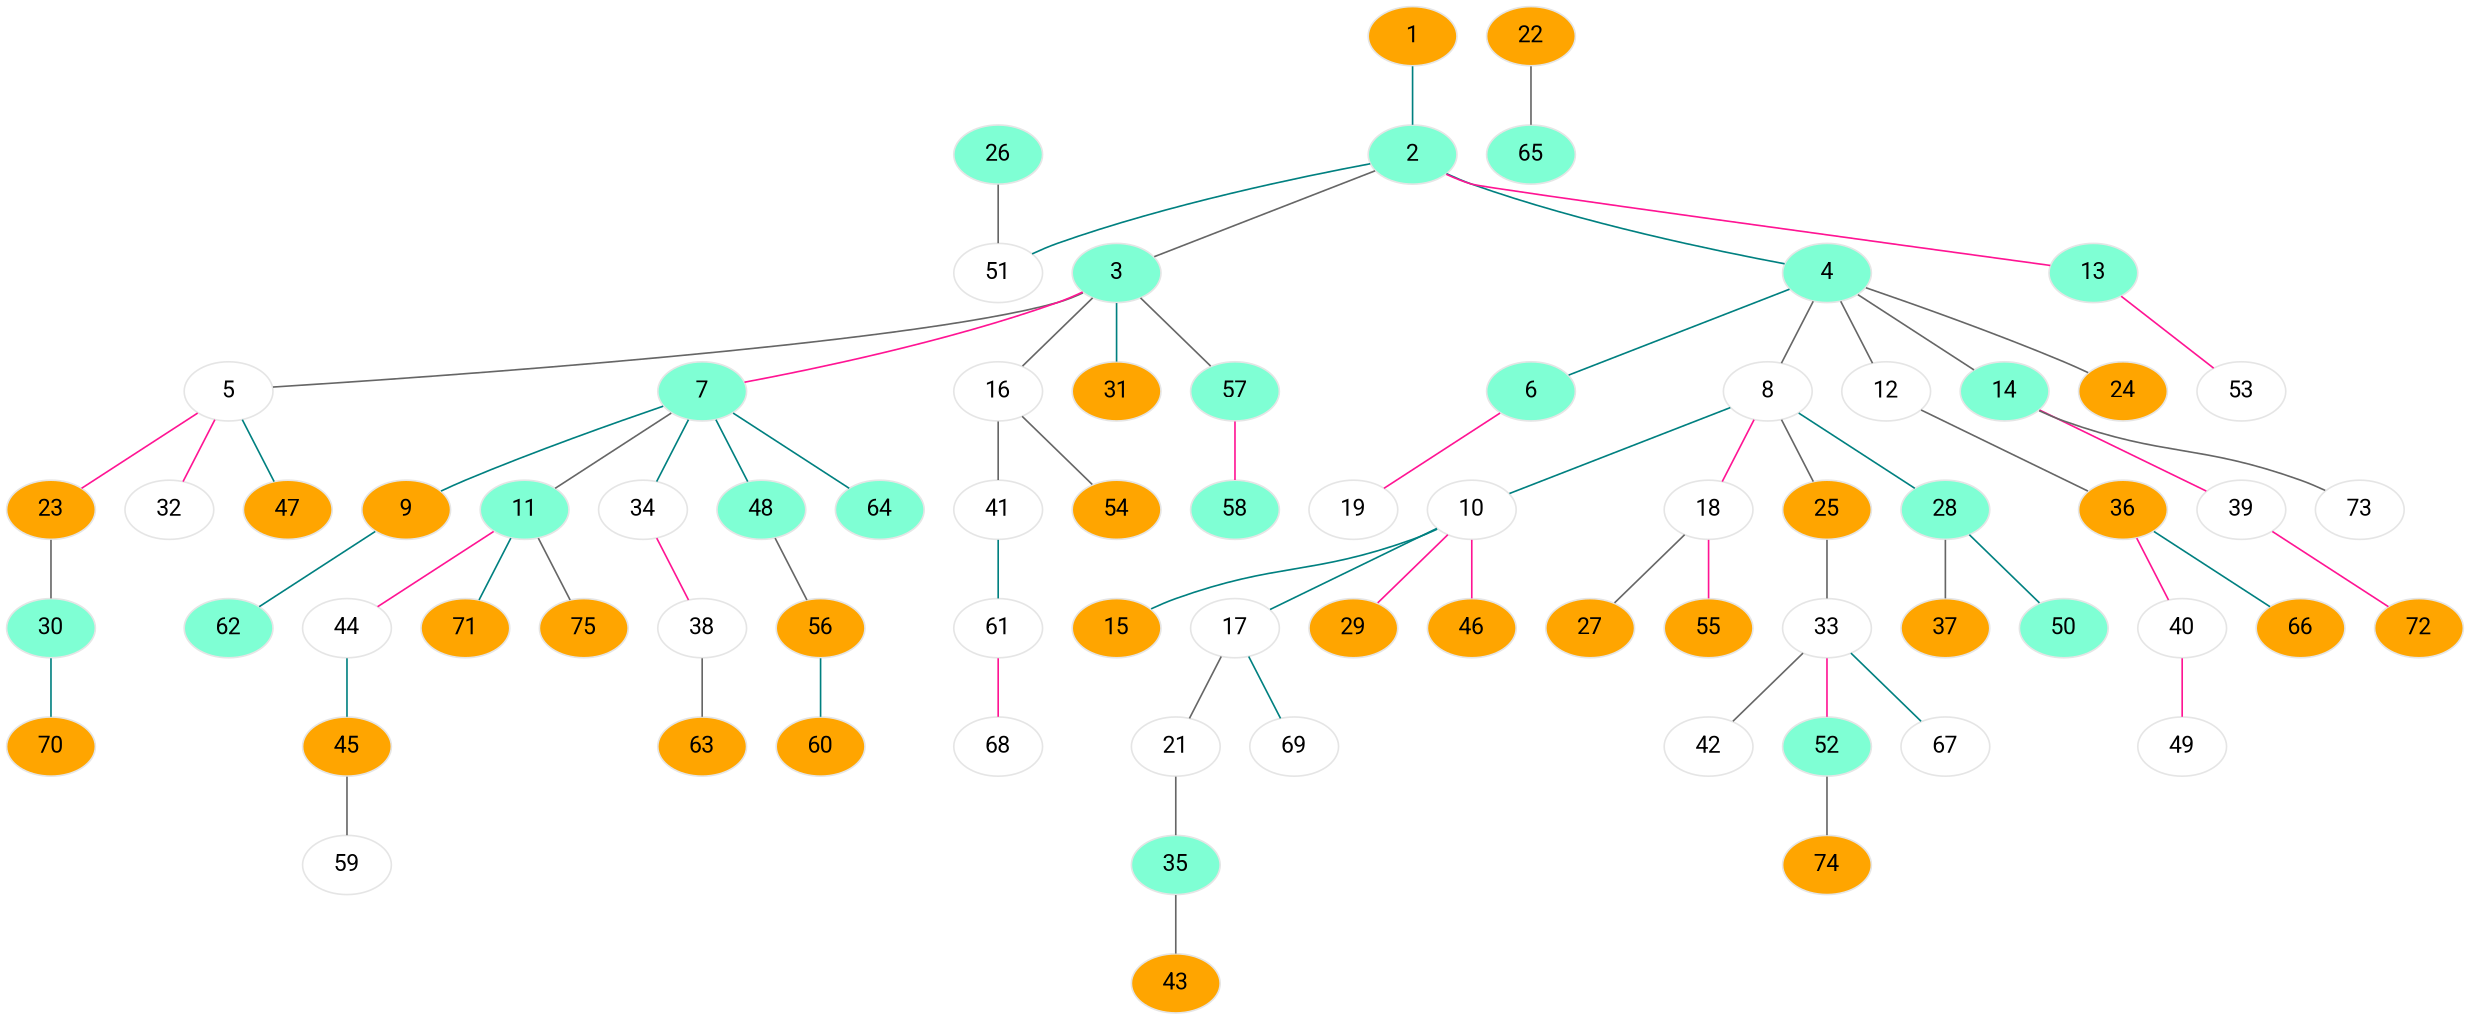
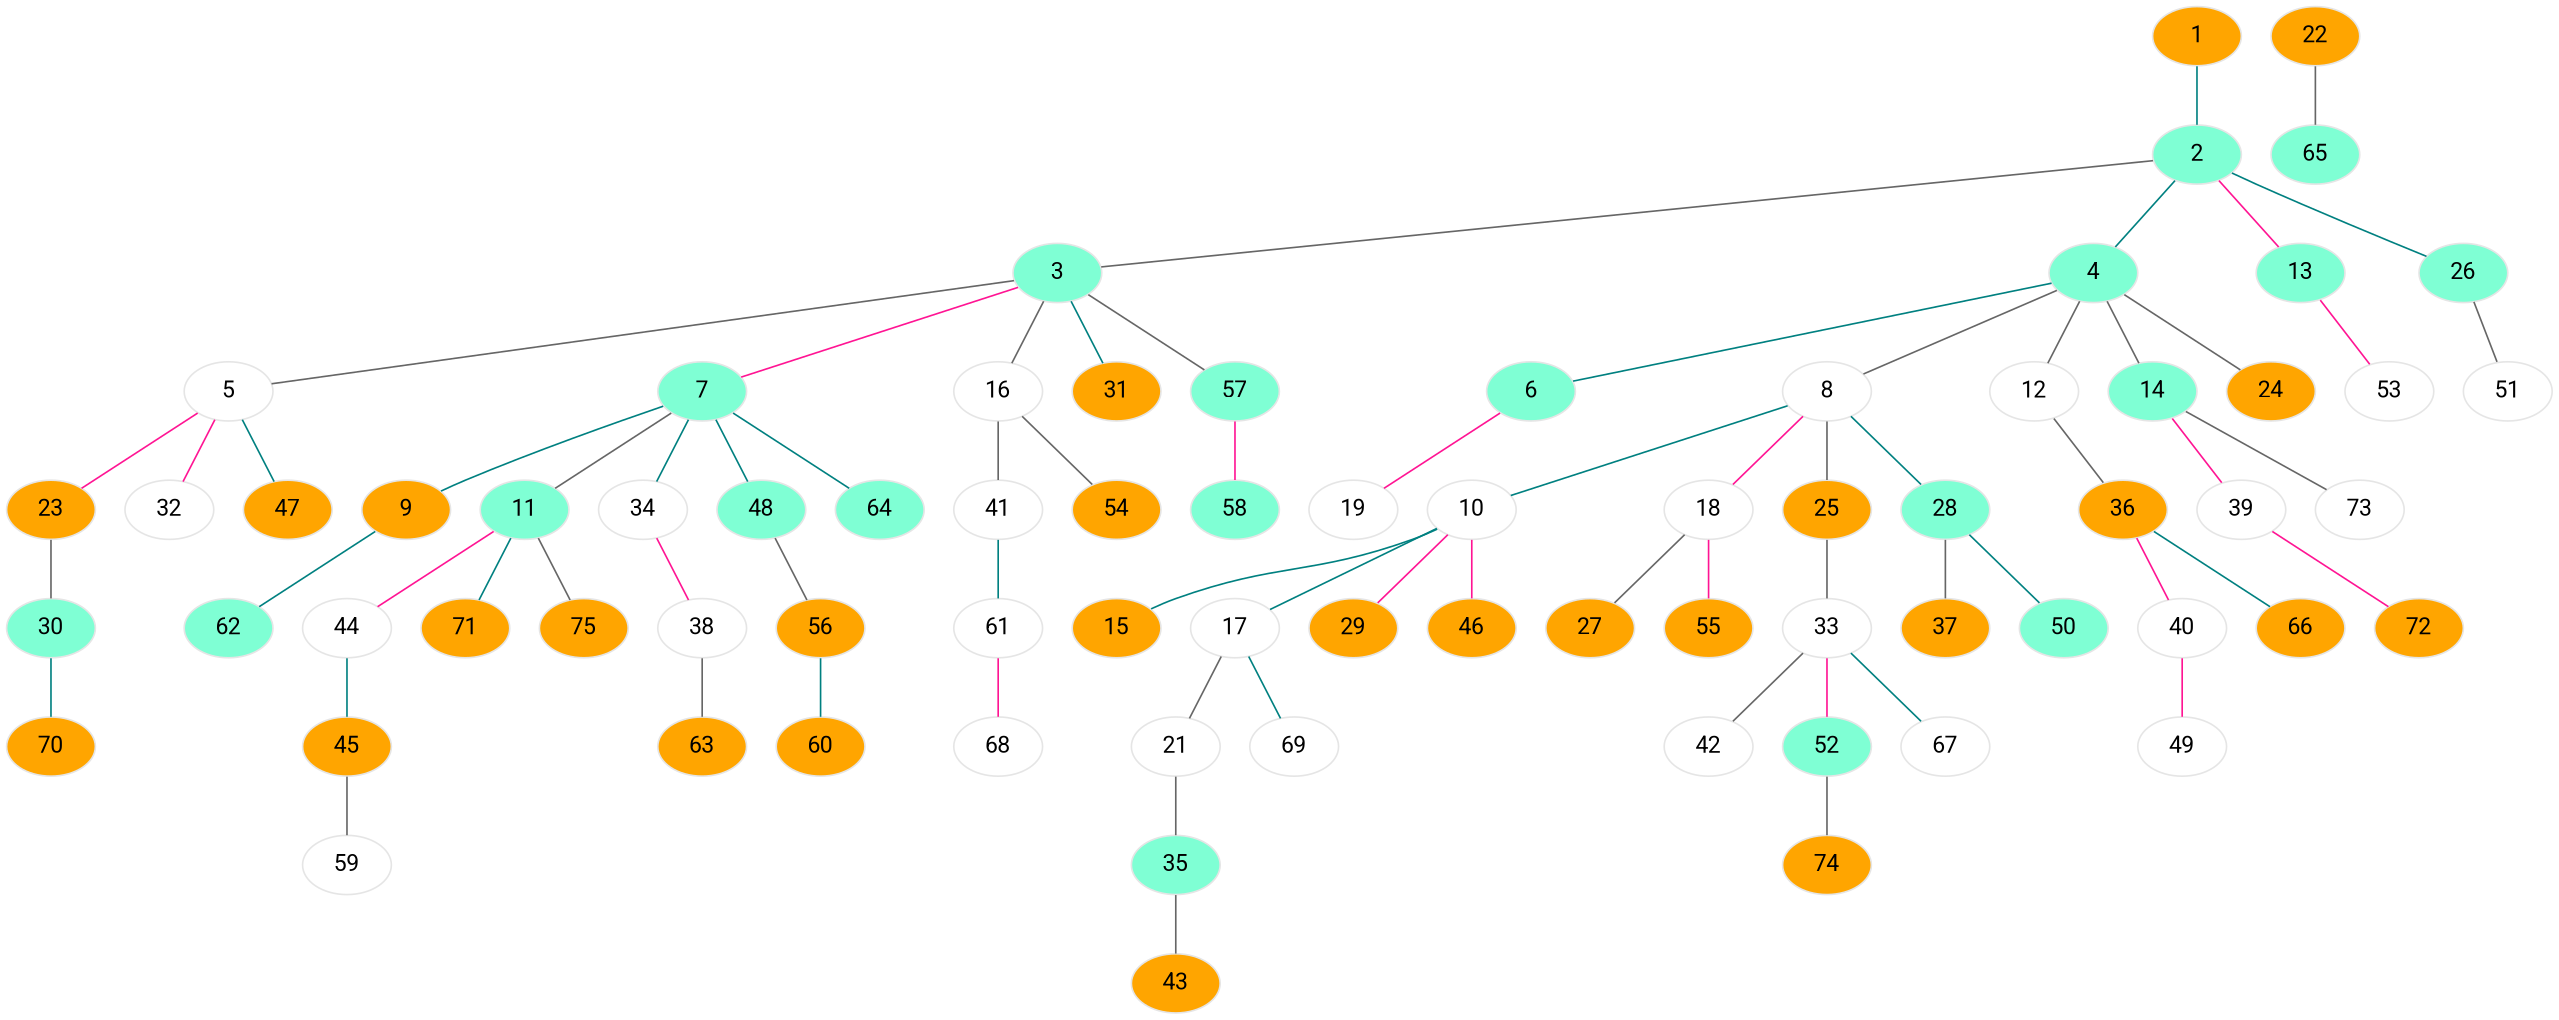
edge "2" -- "51": now "2" -- "26"
